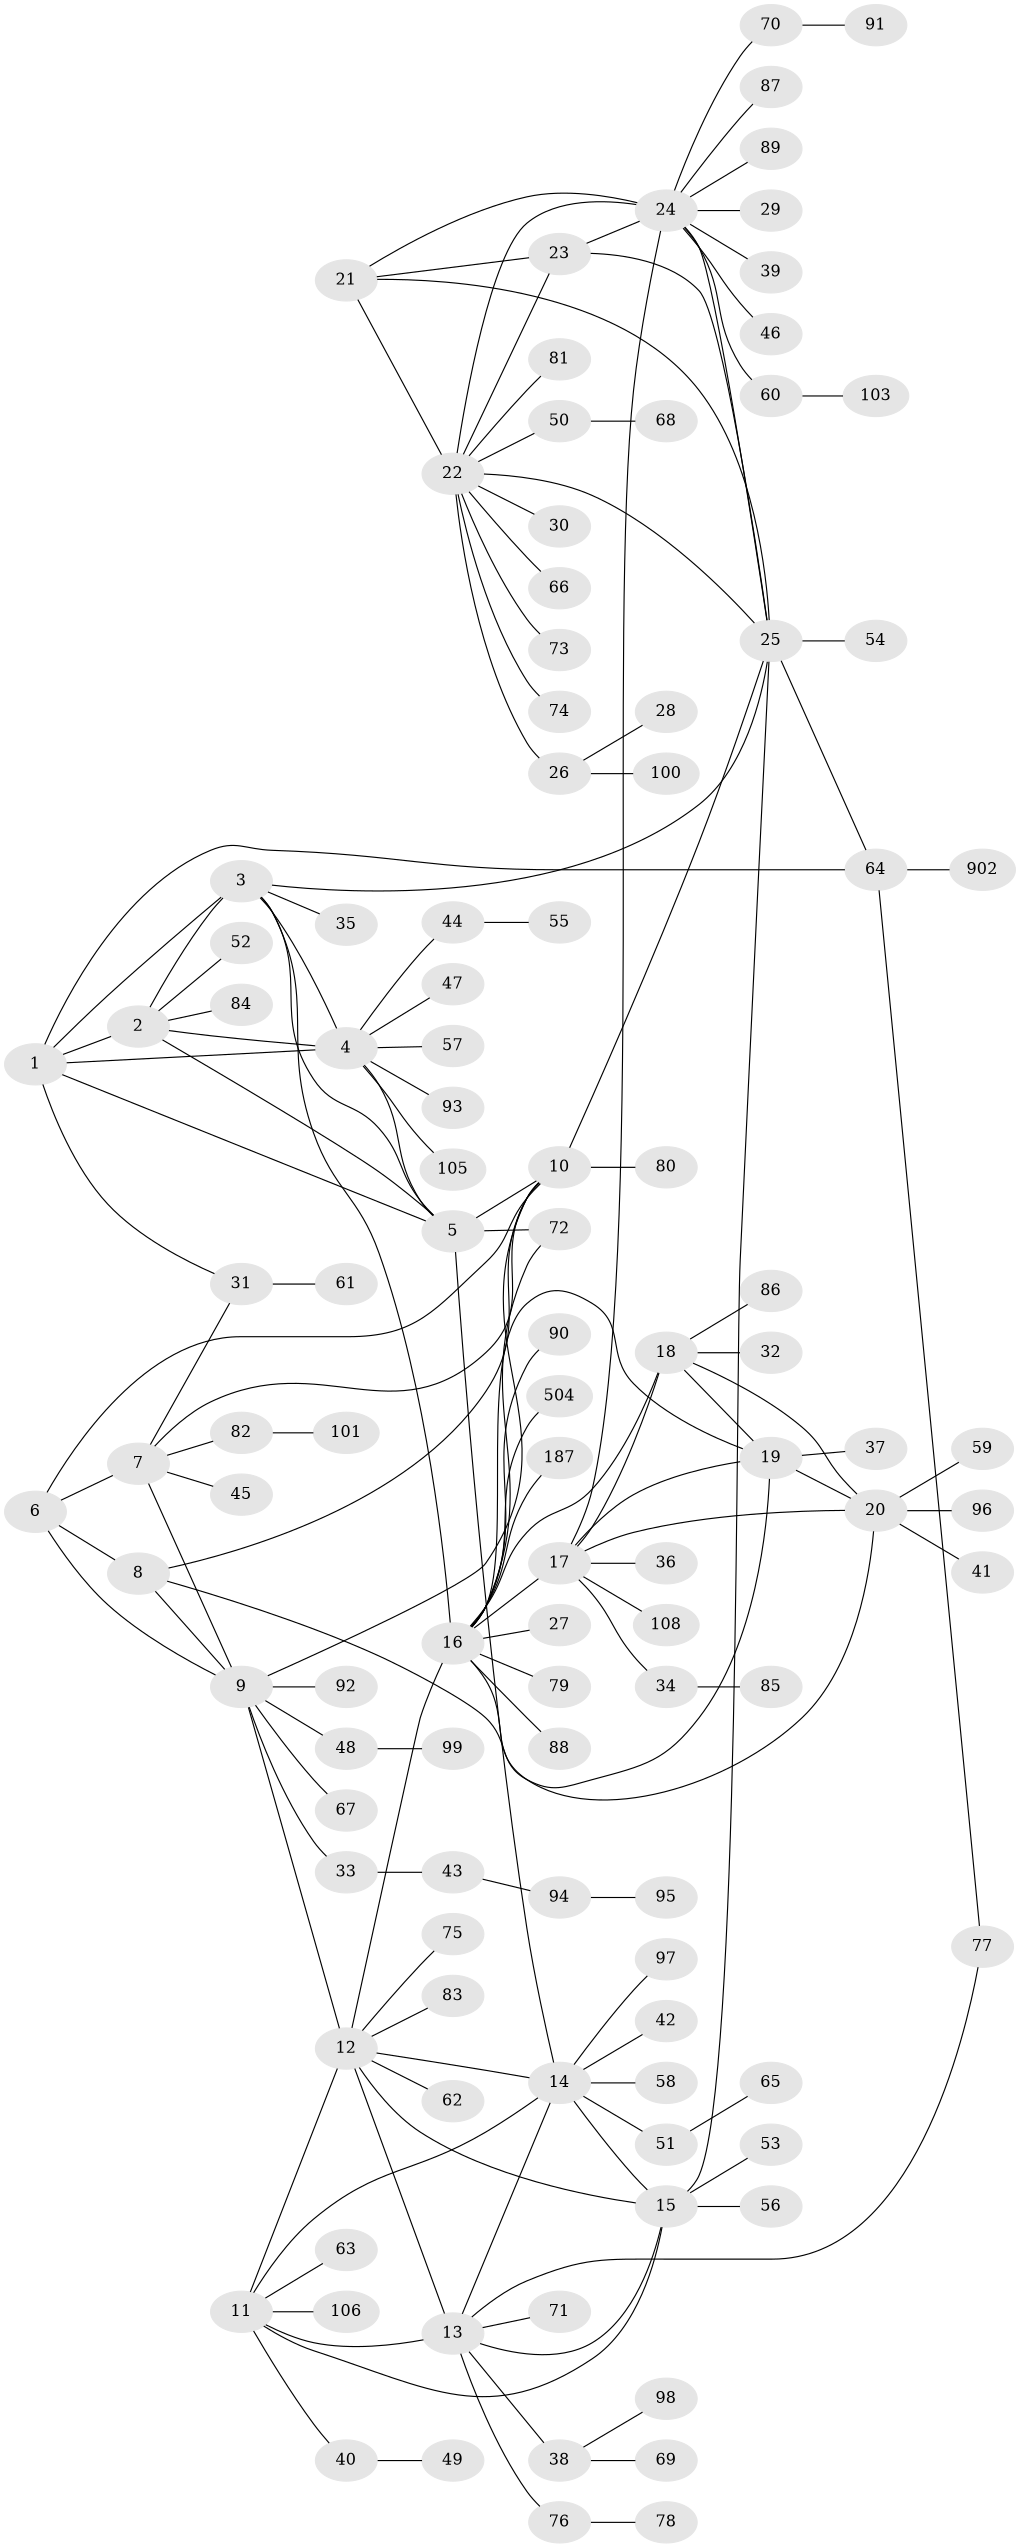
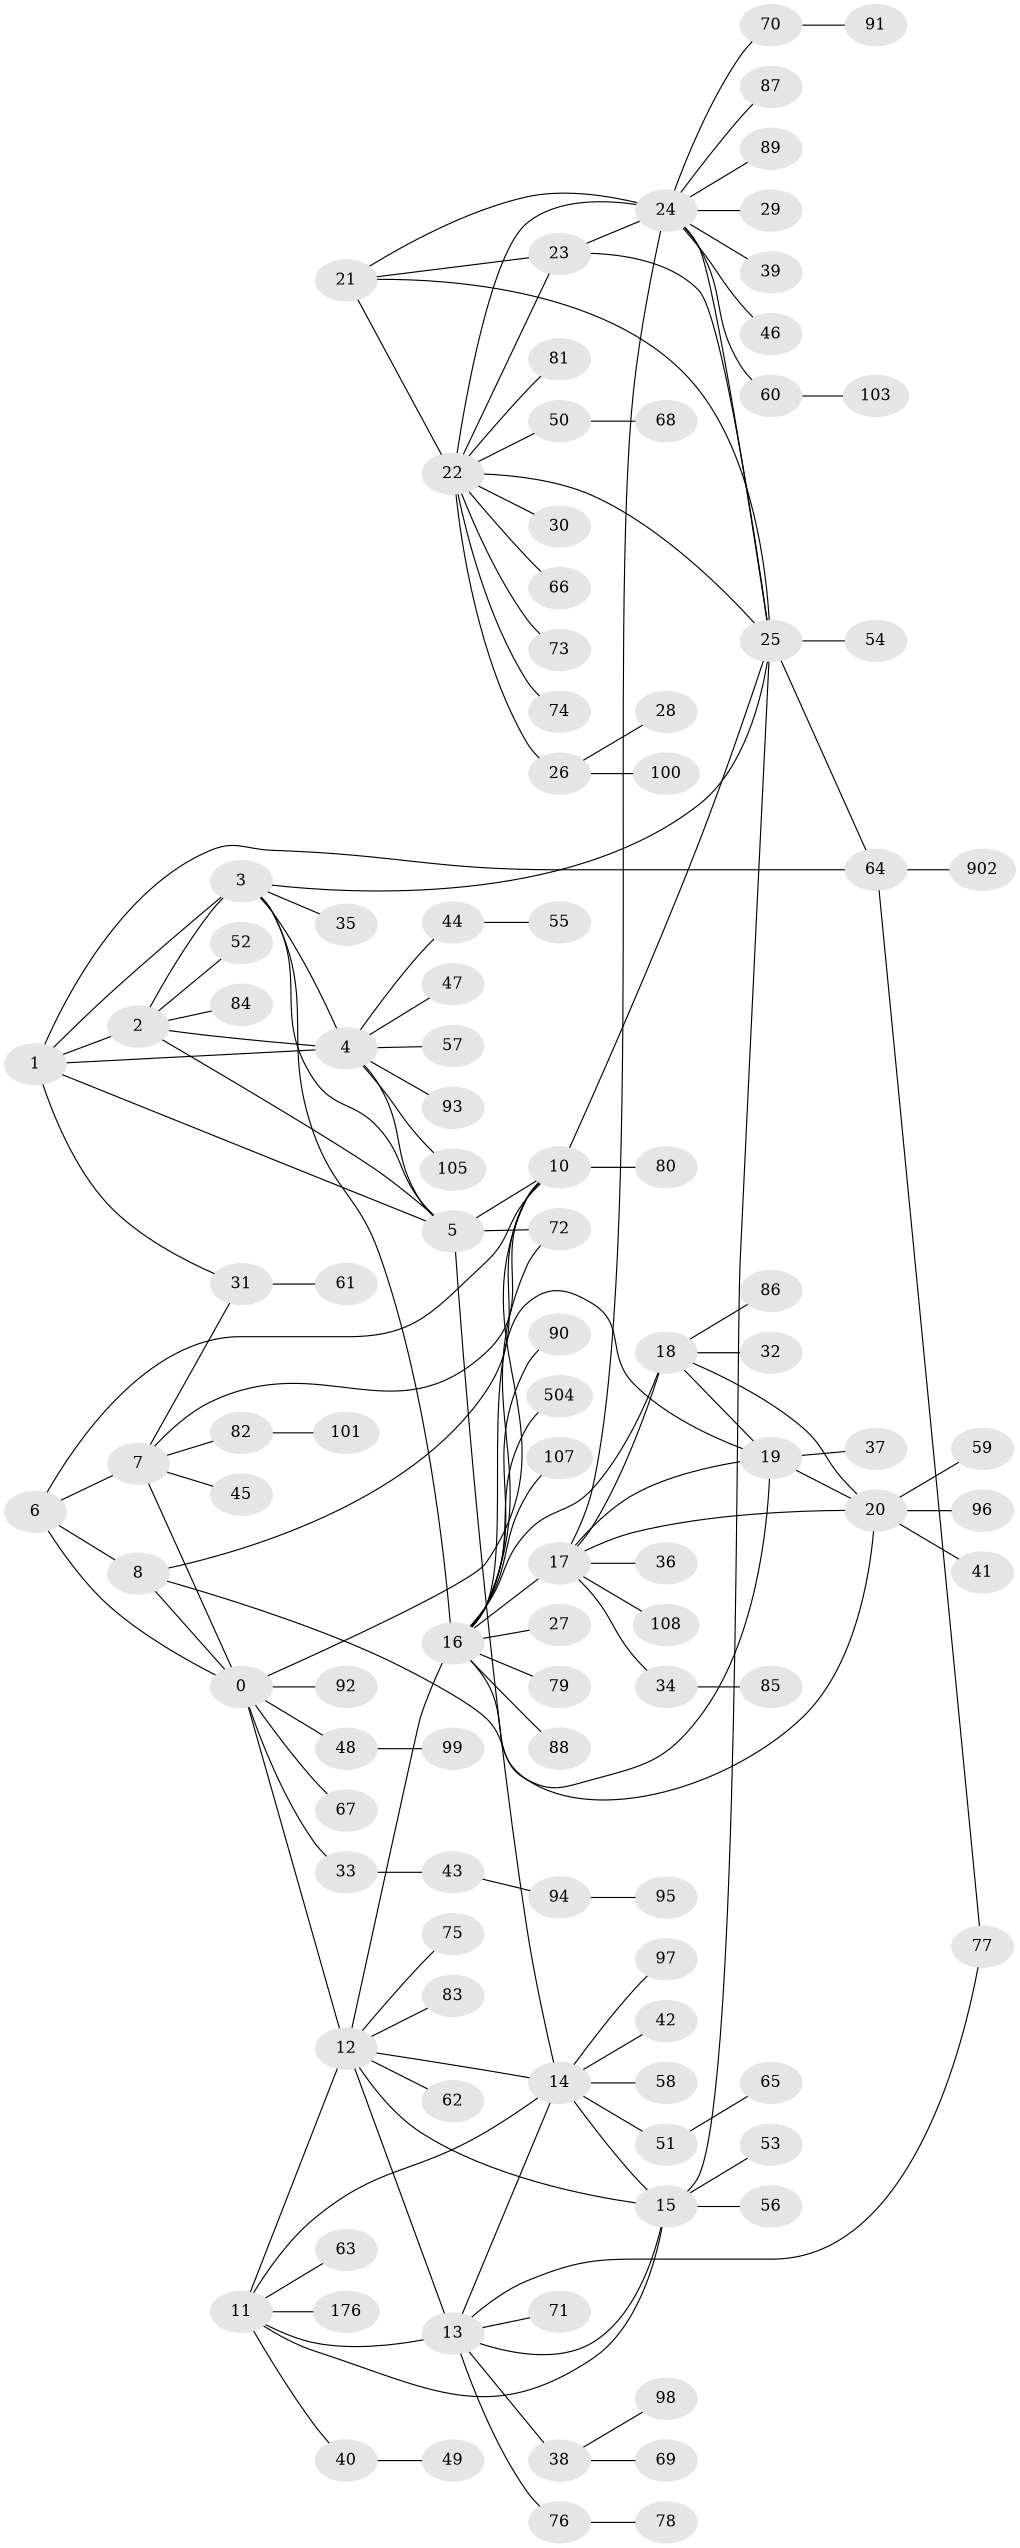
node "187": label "187" -> "107"
node "9": label "9" -> "0"
node "106": label "106" -> "176"
